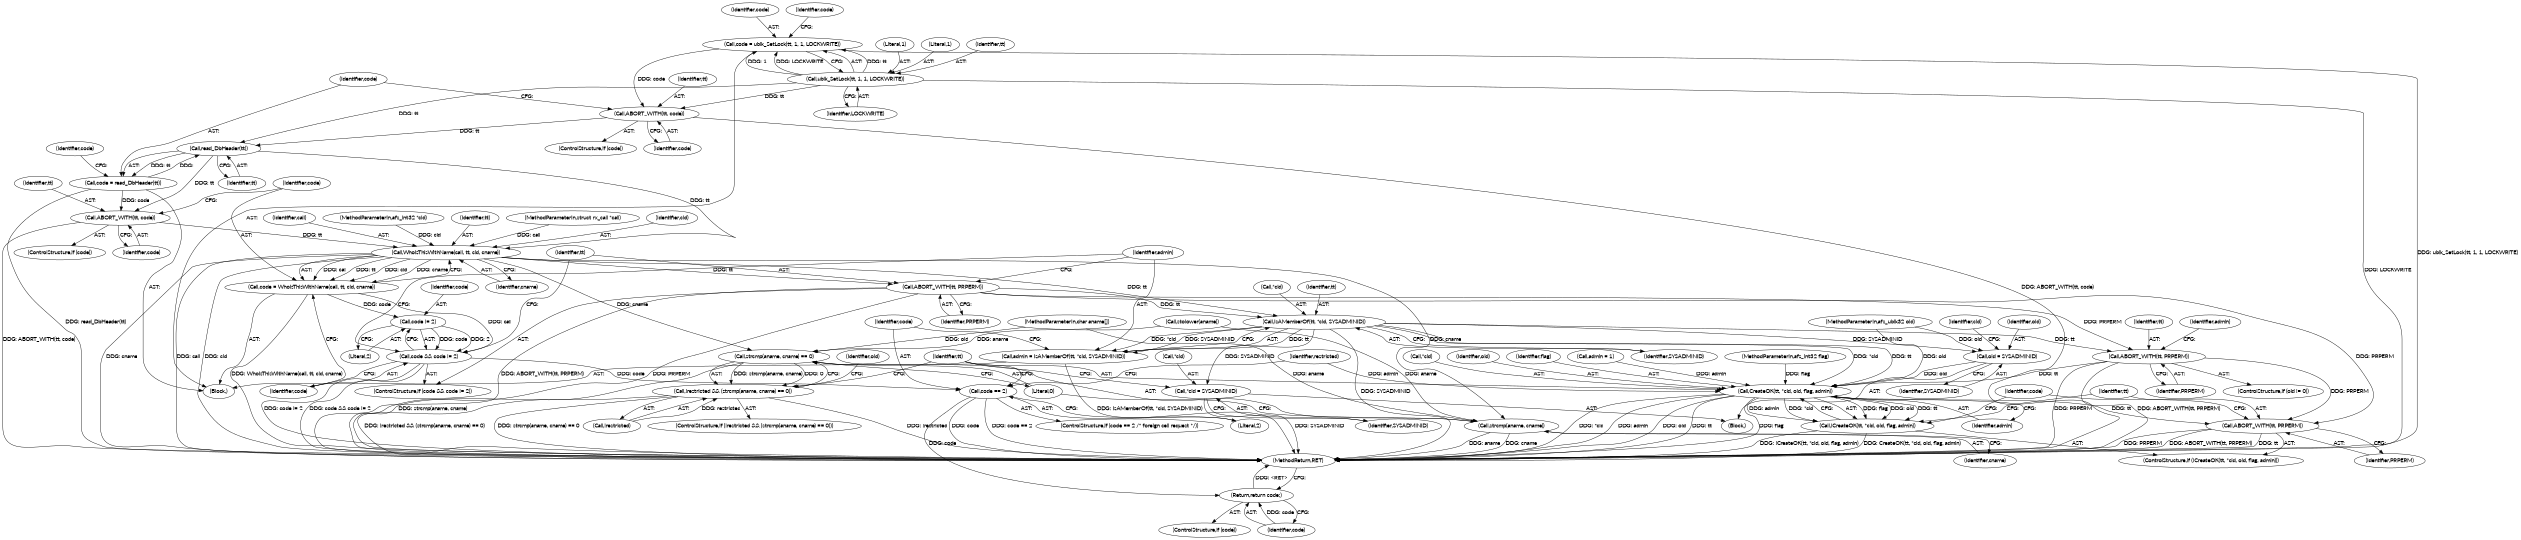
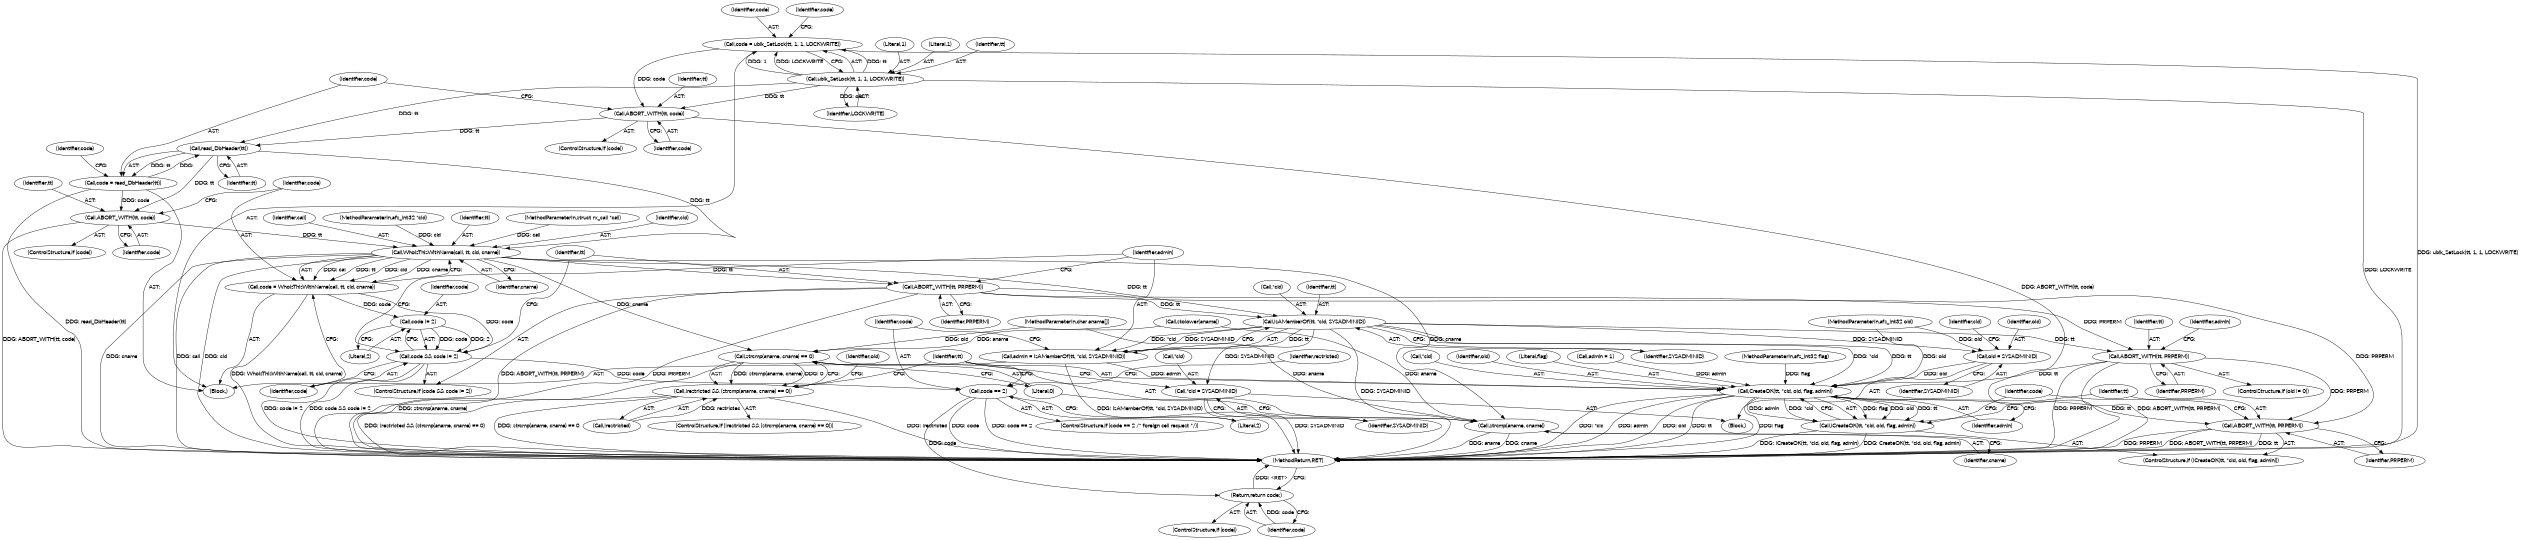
edge "(Call,ubik_SetLock(tt, 1, 1, LOCKWRITE))" -> "(Identifier,LOCKWRITE)": label "CFG: " -> "DDG: oid"
edge "(Call,code = WhoIsThisWithName(call, tt, cid, cname))" -> "(Call,code && code != 2)": label "DDG: call" -> "DDG: code"
node "(MethodParameterIn,afs_ubik32 oid)": label "(MethodParameterIn,afs_ubik32 oid)" -> "(MethodParameterIn,afs_int32 oid)"
node "(Identifier,flag)": label "(Identifier,flag)" -> "(Literal,flag)"
edge "(Identifier,restricted)" -> "(Call,CreateOK(tt, *cid, oid, flag, admin))": now "(Call,admin = IsAMemberOf(tt, *cid, SYSADMINID))" -> "(Call,CreateOK(tt, *cid, oid, flag, admin))"
